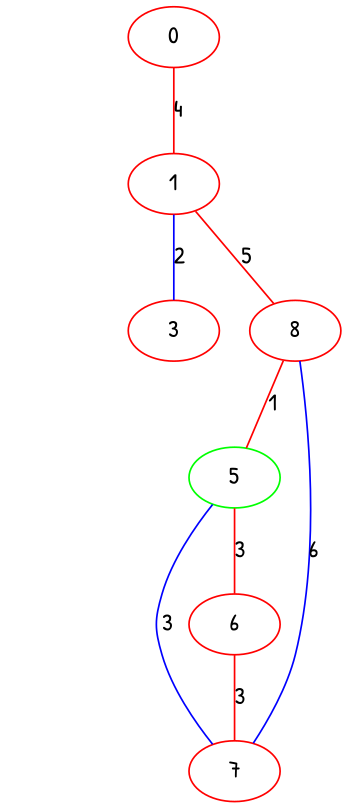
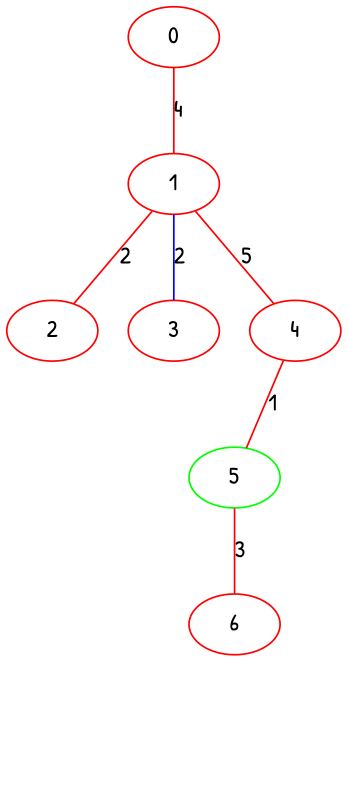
node "2": added
node "8": label "8" -> "4"
node "7": removed
